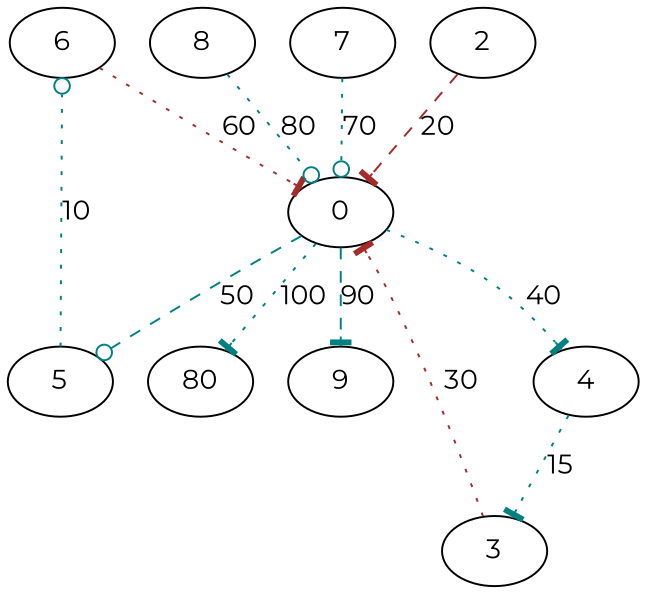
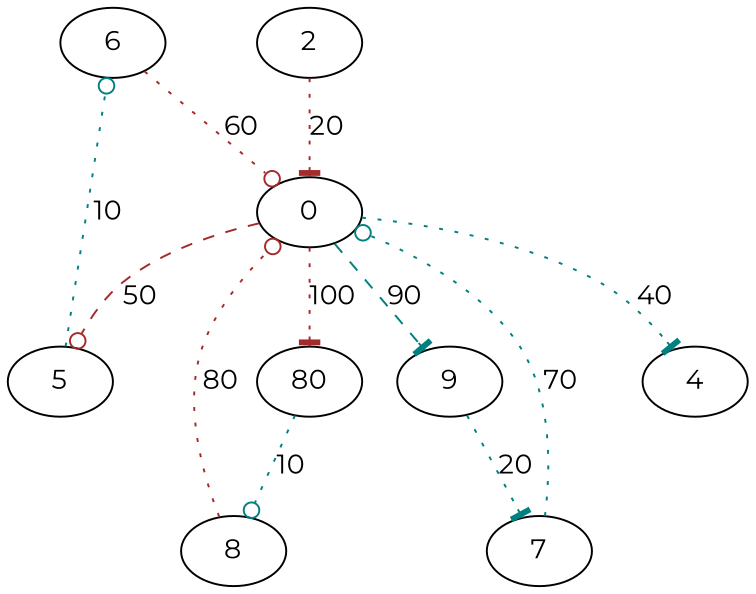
edge "8" -> "0": color teal -> brown
edge "2" -> "0": style dashed -> dotted
edge "6" -> "0": arrowhead tee -> odot
edge "0" -> "5": color teal -> brown
edge "0" -> "80": color teal -> brown
edge "80" -> "8": added, label "10"
edge "9" -> "7": added, label "20"
node "3": removed
